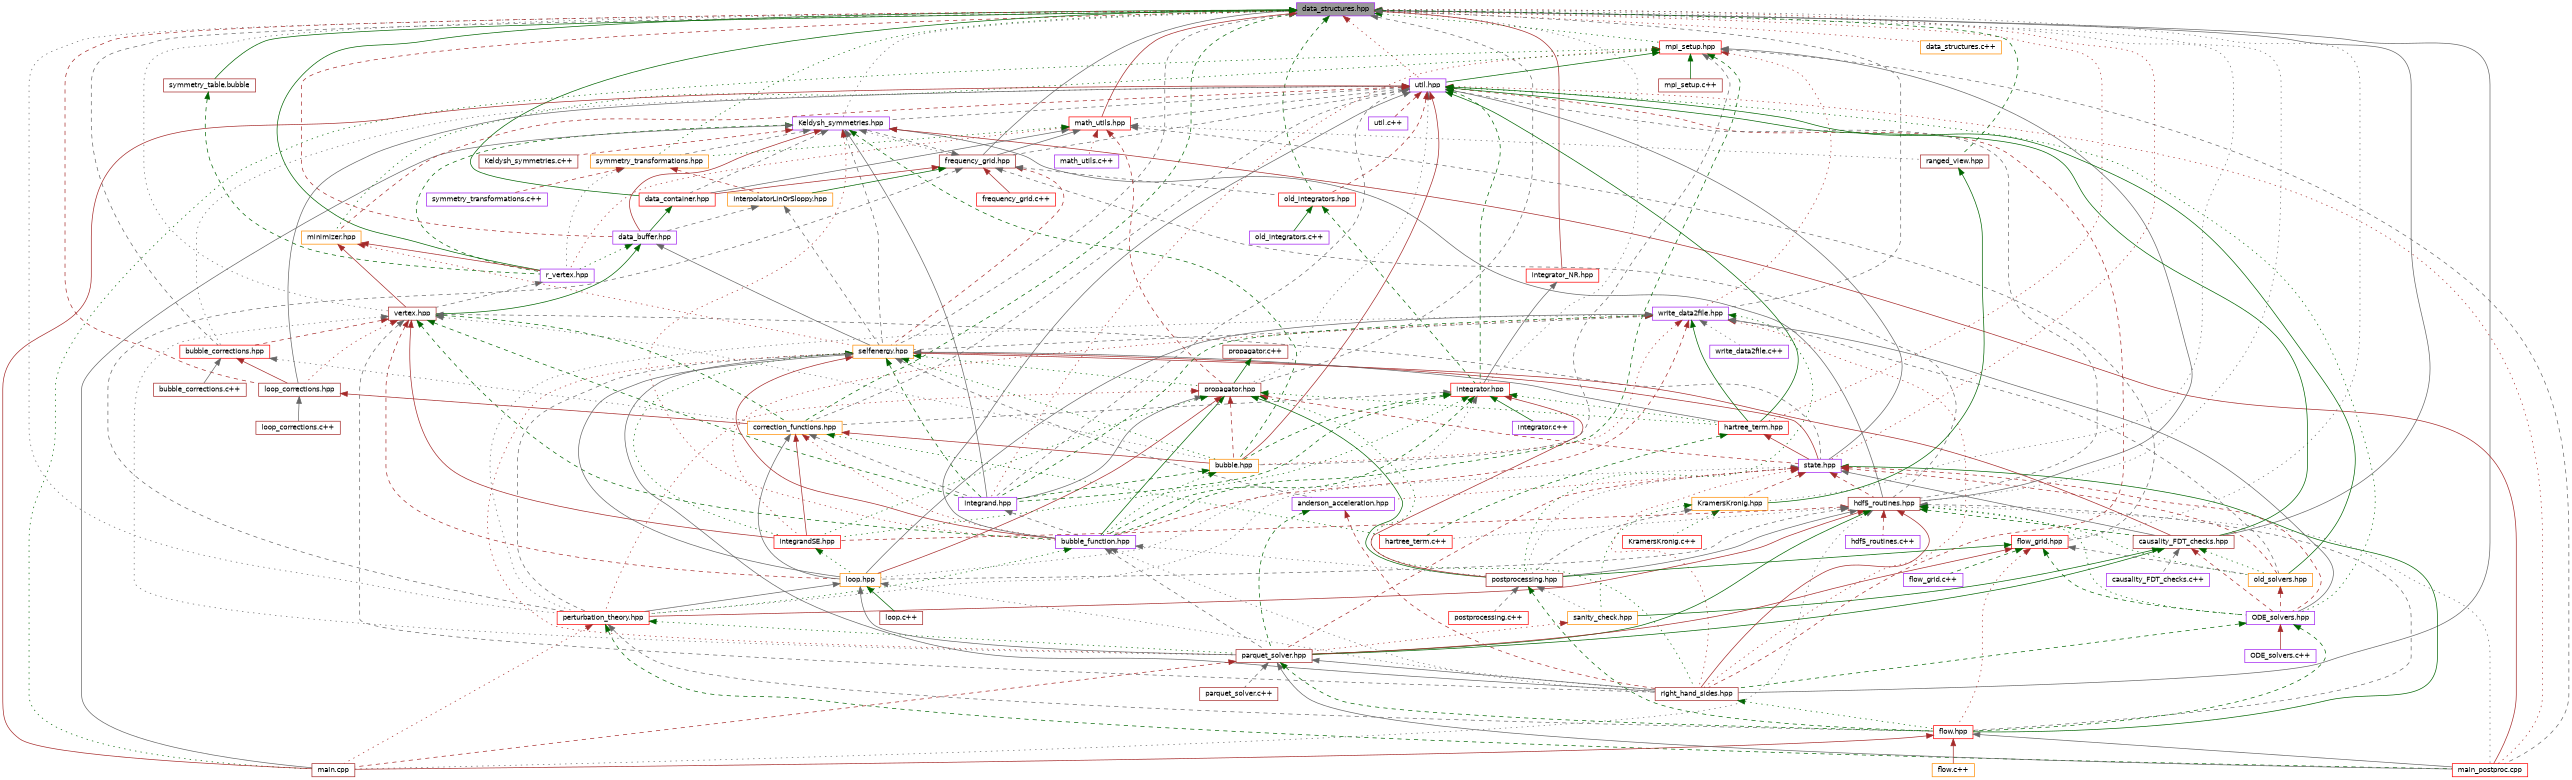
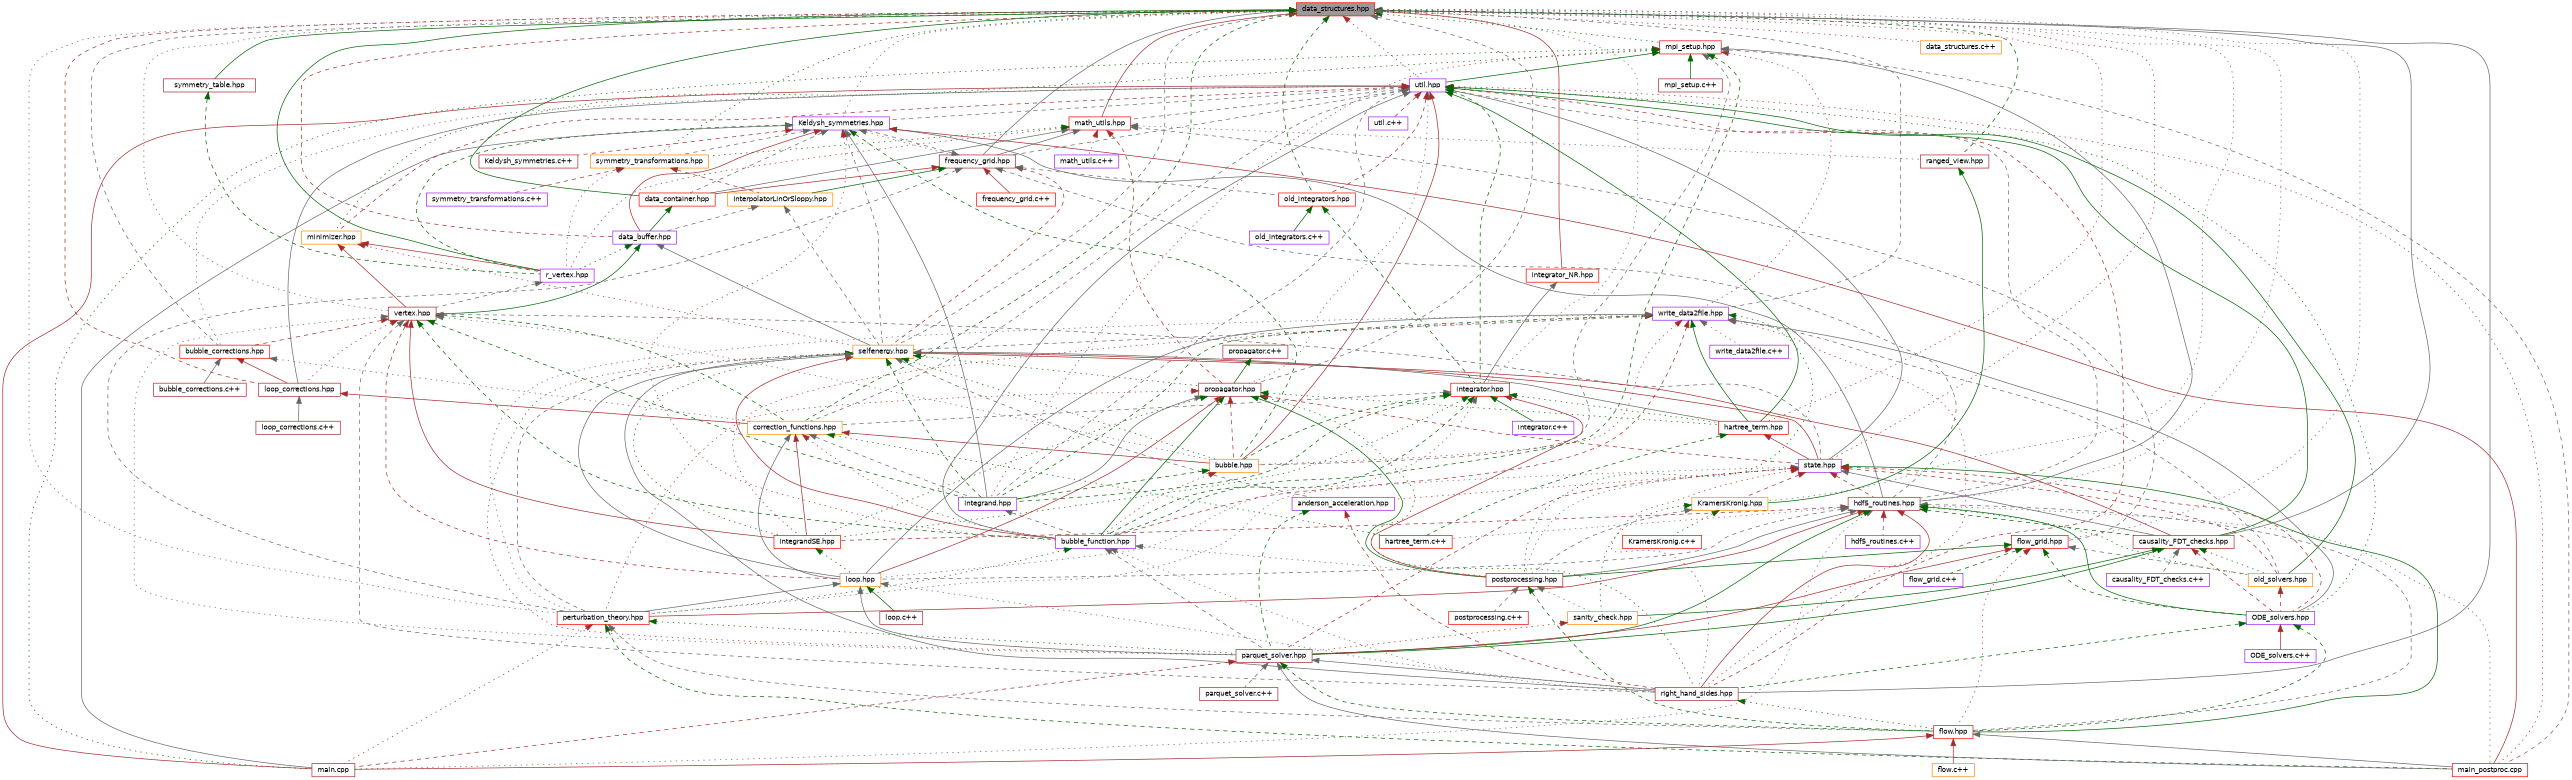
node "data_structures.hpp": color purple -> red
node "symmetry_table.bubble": label "symmetry_table.bubble" -> "symmetry_table.hpp"
edge "bubble_function.hpp" -> "bubble.hpp": color darkgreen -> brown
edge "ODE_solvers.hpp" -> "hdf5_routines.hpp": style dotted -> solid
